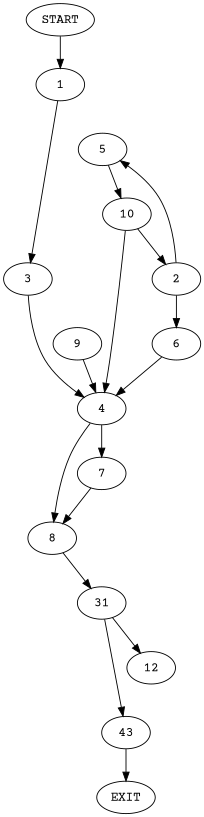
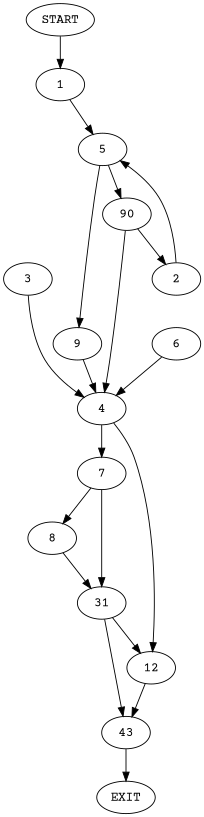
edge "1" -> "3": now "1" -> "5"
node "10": label "10" -> "90"
edge "5" -> "9": added
edge "2" -> "6": removed
edge "4" -> "8": now "4" -> "12"
edge "7" -> "31": added
edge "12" -> "43": added
